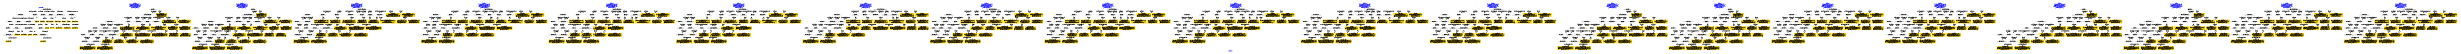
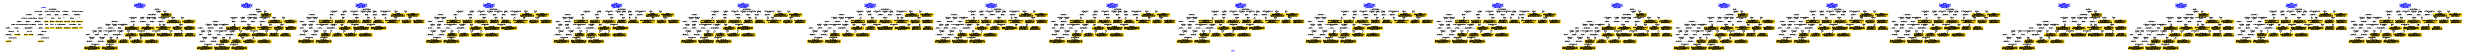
edge "E40_Legal_Body1" -> "Value URI": now "dimensions" -> "Value URI"
node "Nationality_URI": removed
